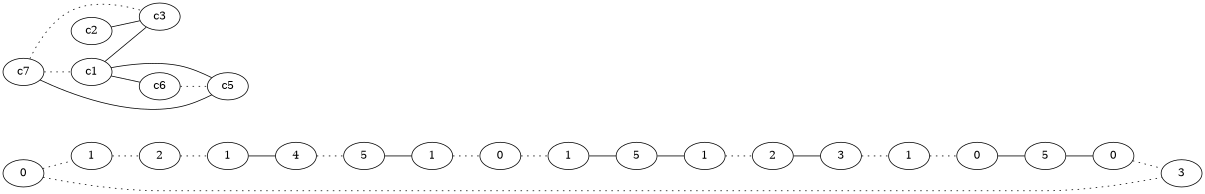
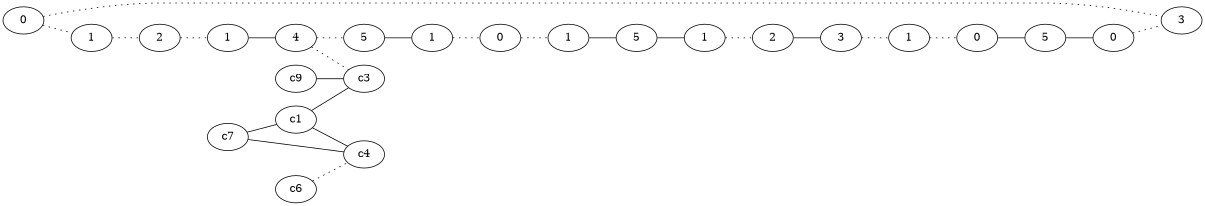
edge "c3" -- "c7": now "c3" -- "4"
node "c2": label "c2" -> "c9"
edge "c7" -- "c1": style dotted -> solid
edge "c1" -- "c6": removed
node "c5": label "c5" -> "c4"
